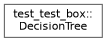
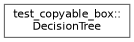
node "test_test_box:: DecisionTree": label "test_test_box:: DecisionTree" -> "test_copyable_box:: DecisionTree"
